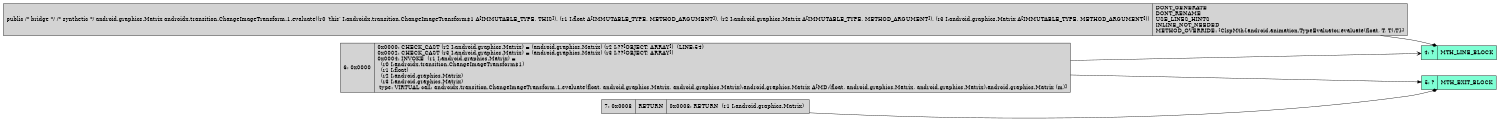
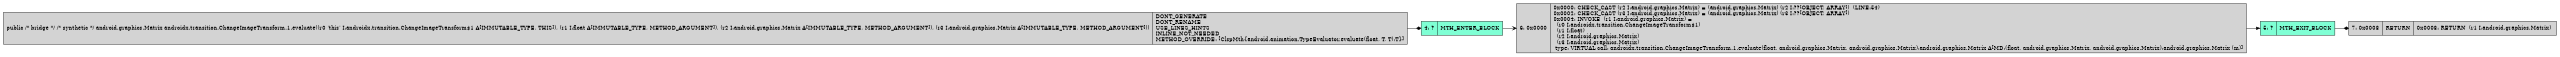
node "4: ?": text "MTH_LINE_BLOCK" -> "MTH_ENTER_BLOCK"
edge "6: 0x0000" -> "4: ?": reversed
edge "7: 0x0008" -> "5: ?": reversed
